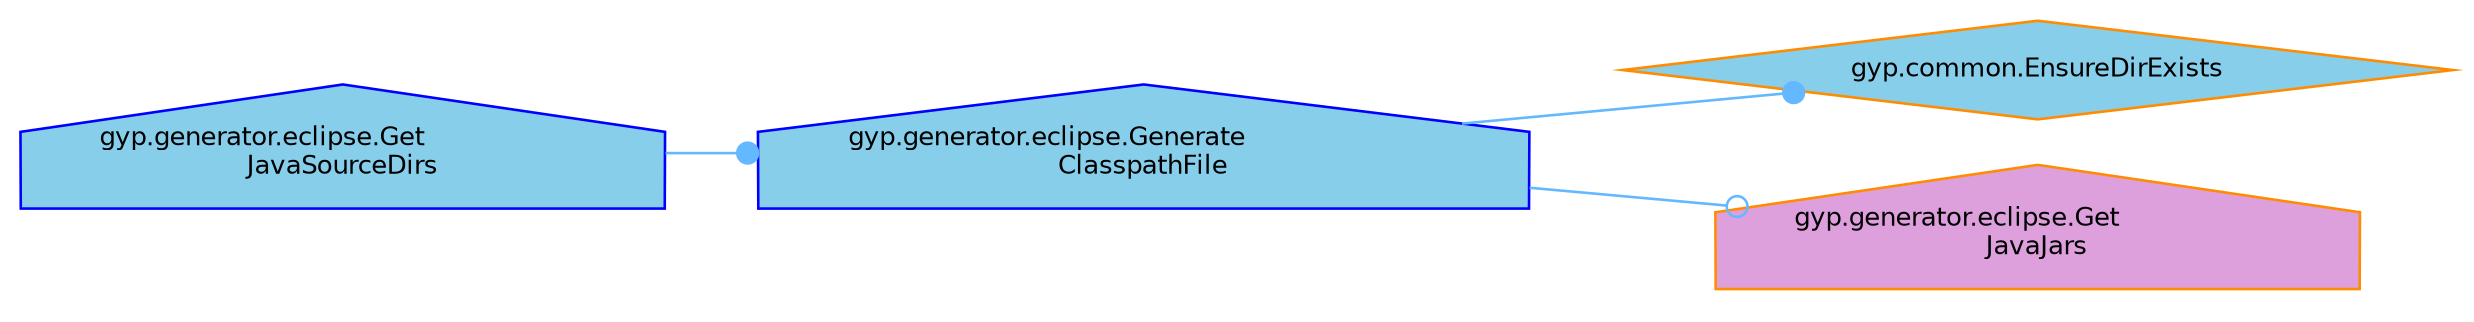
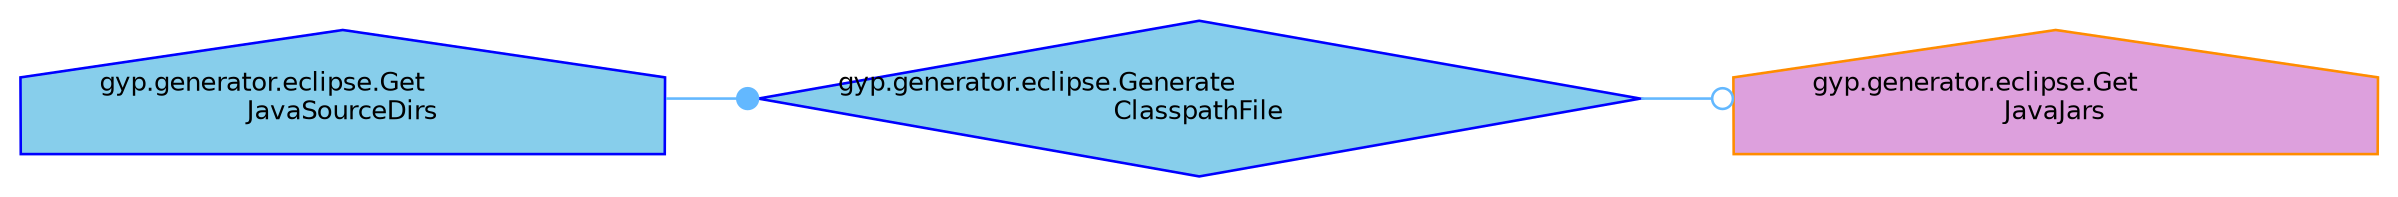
node "gyp.common.EnsureDirExists": removed
node "gyp.generator.eclipse.Generate ClasspathFile": shape house -> diamond
